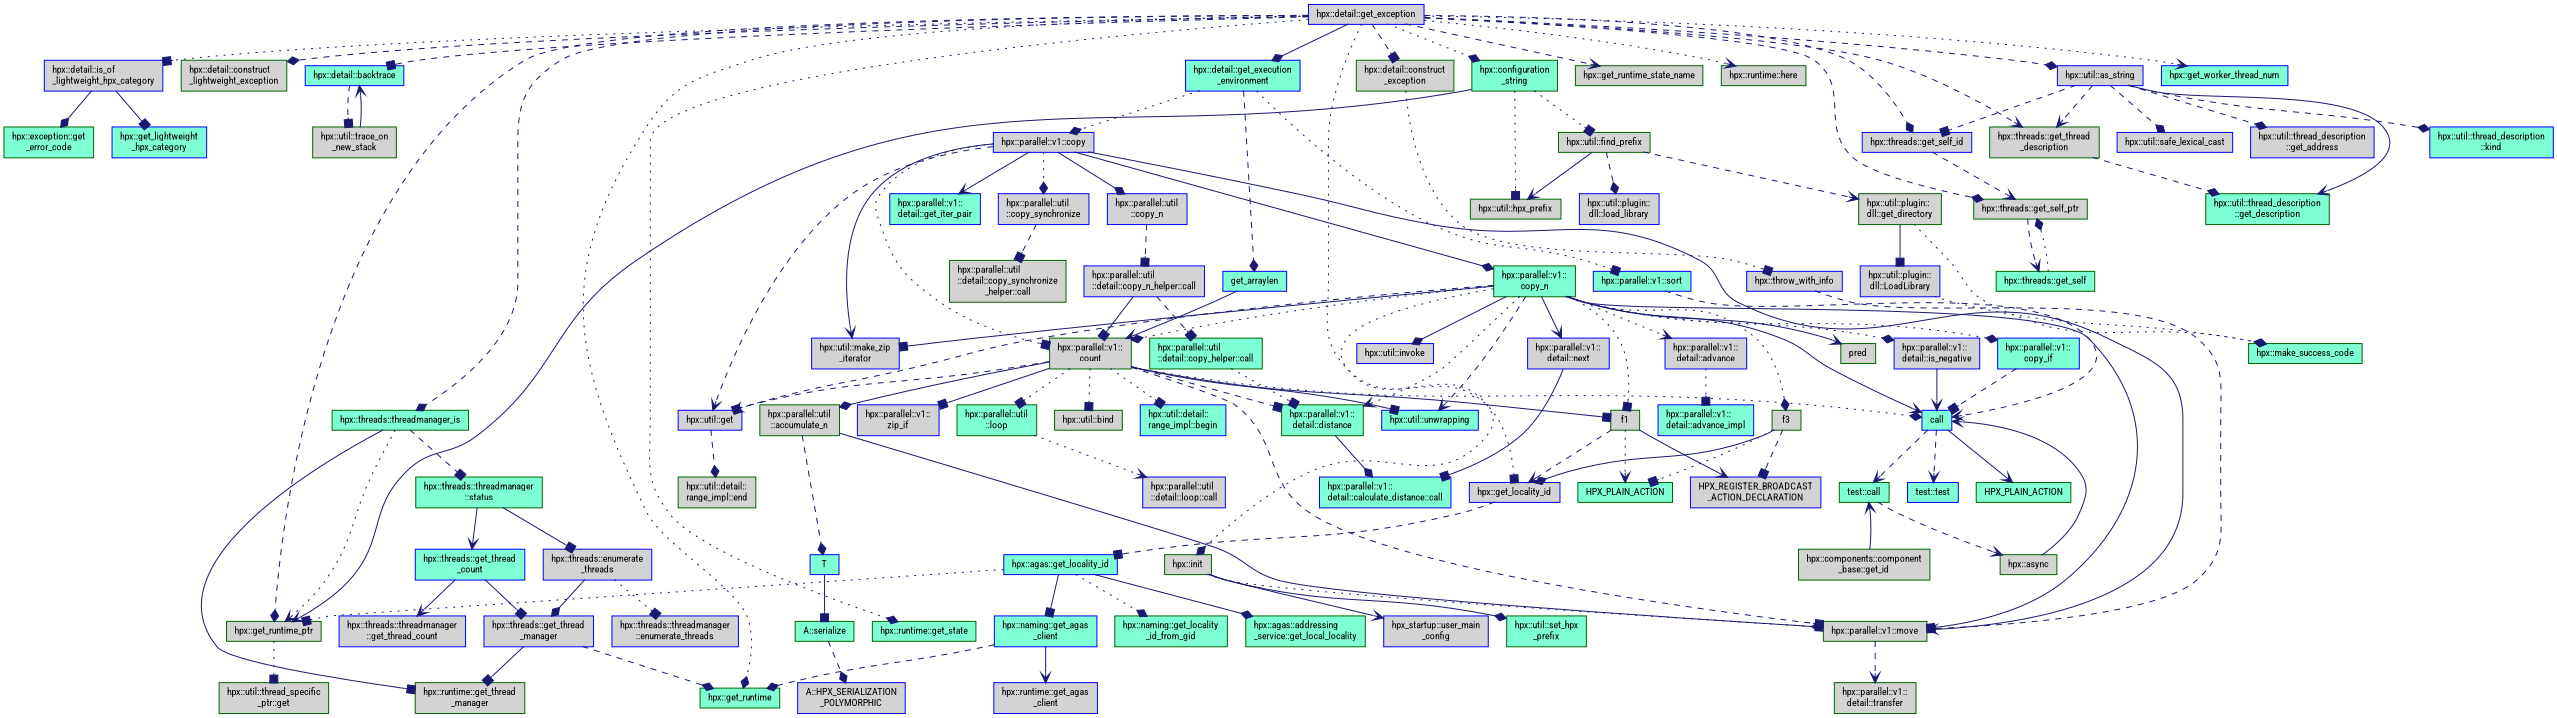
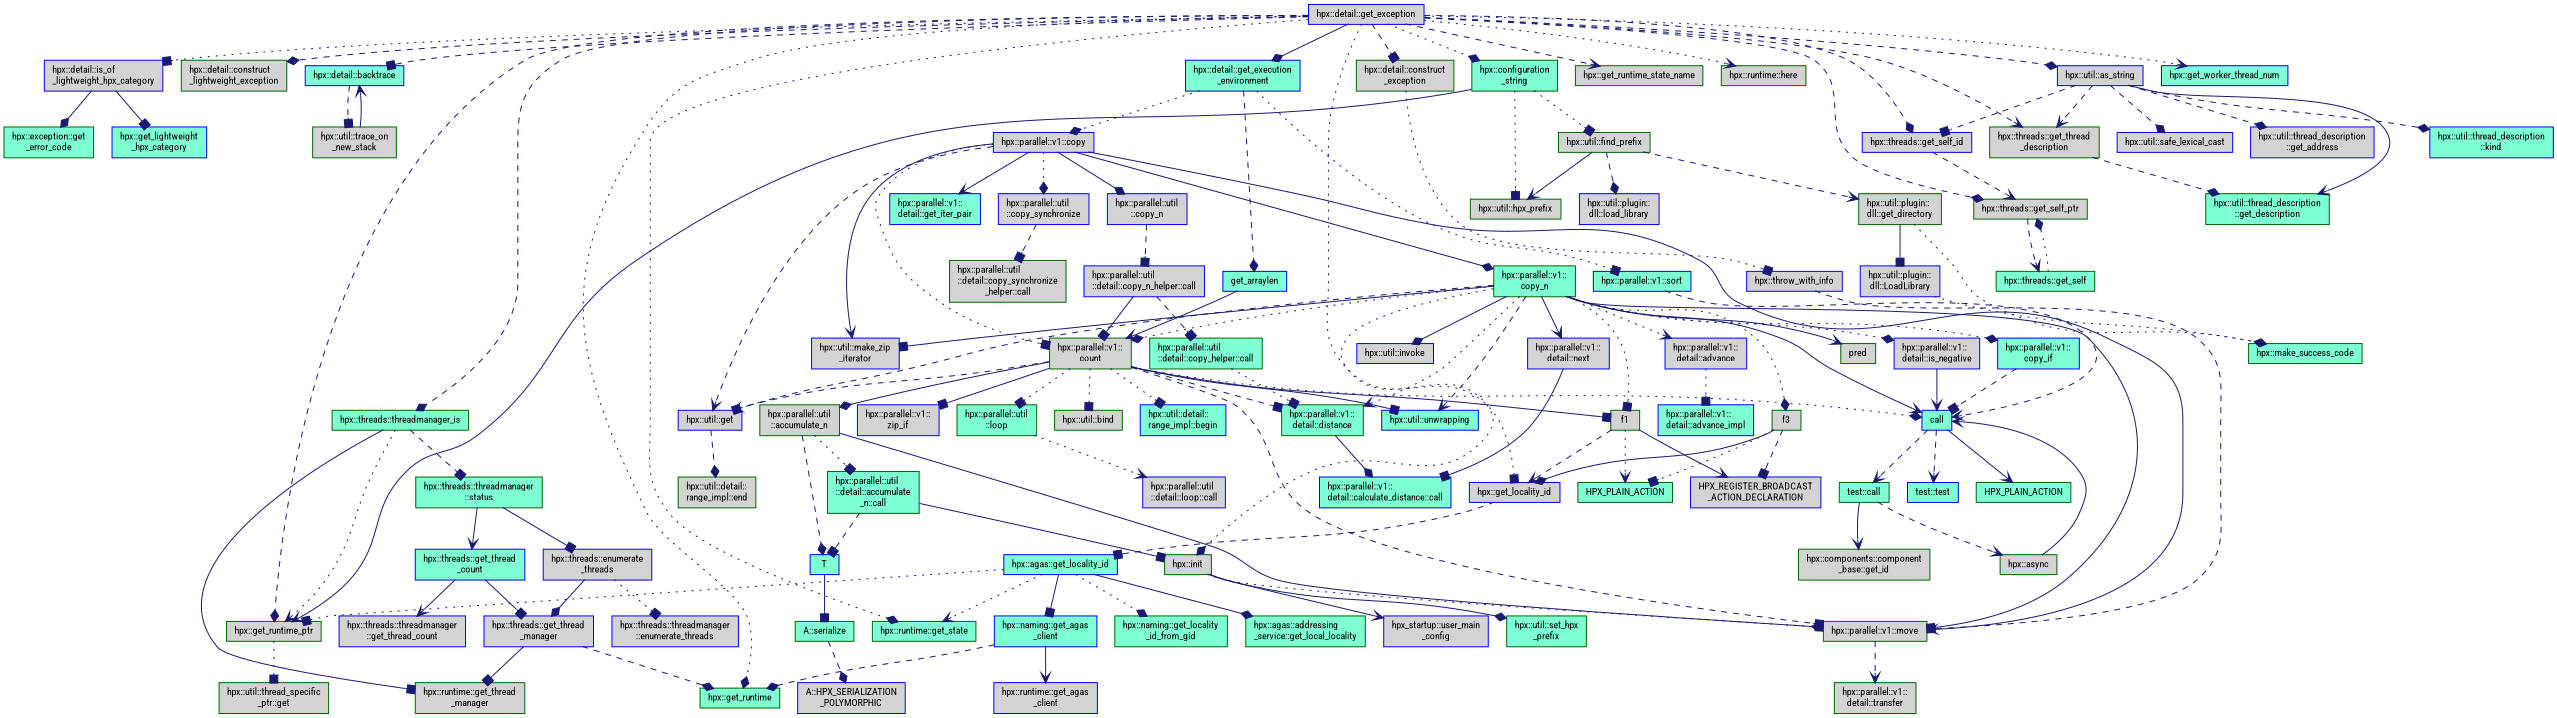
node "hpx::parallel::util ::detail::accumulate _n::call": added
edge "hpx::components::component _base::get_id" -> "test::call": reversed
edge "hpx::agas::get_locality_id" -> "hpx::runtime::get_state": added
